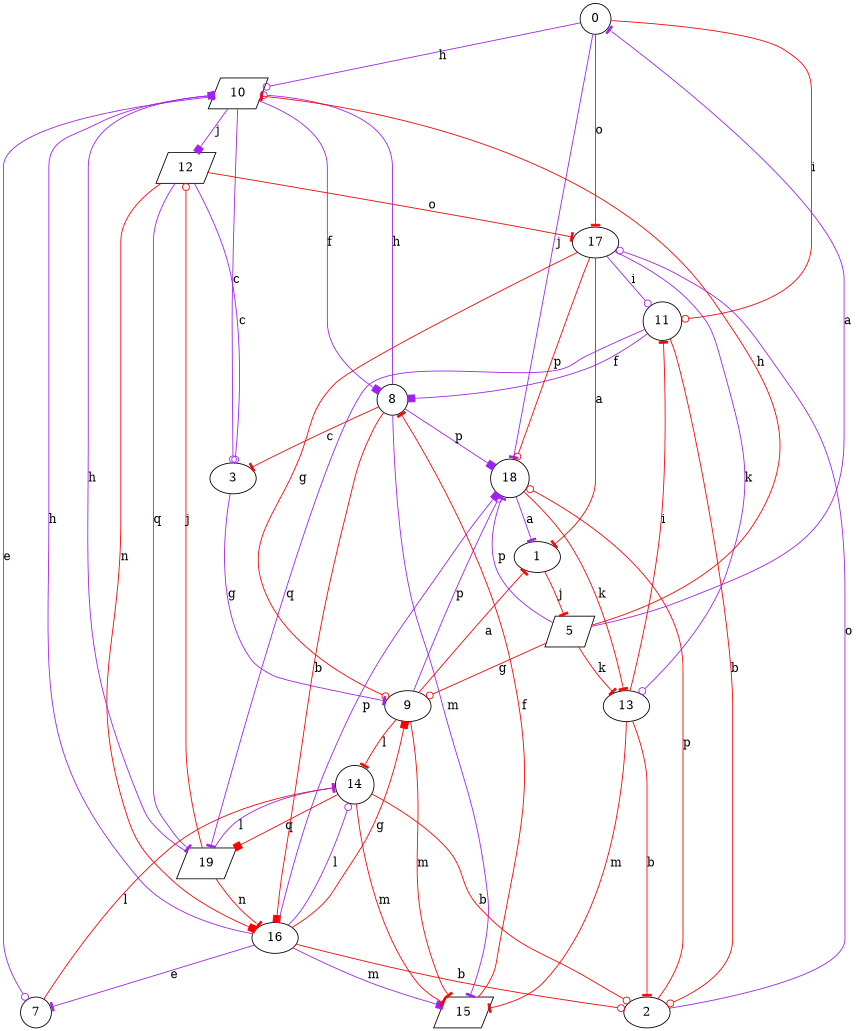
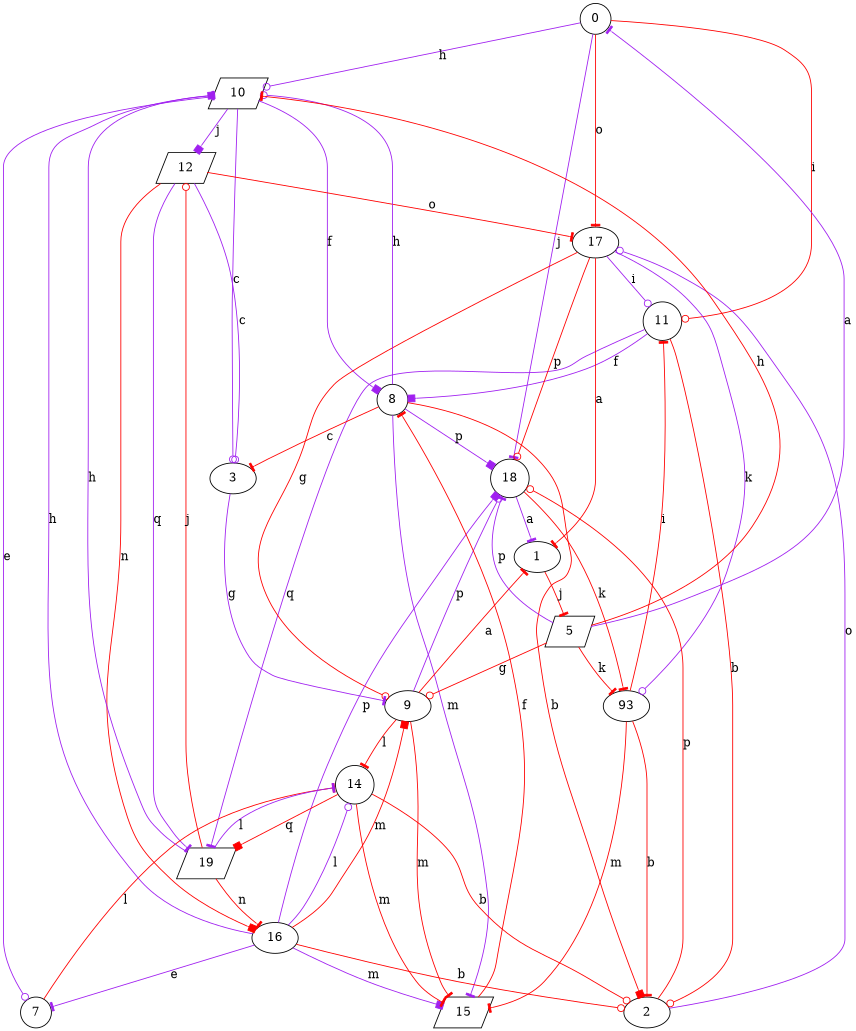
edge "8" -> "16": now "8" -> "2"
node "13": label "13" -> "93"
edge "16" -> "9": label "g" -> "m"
